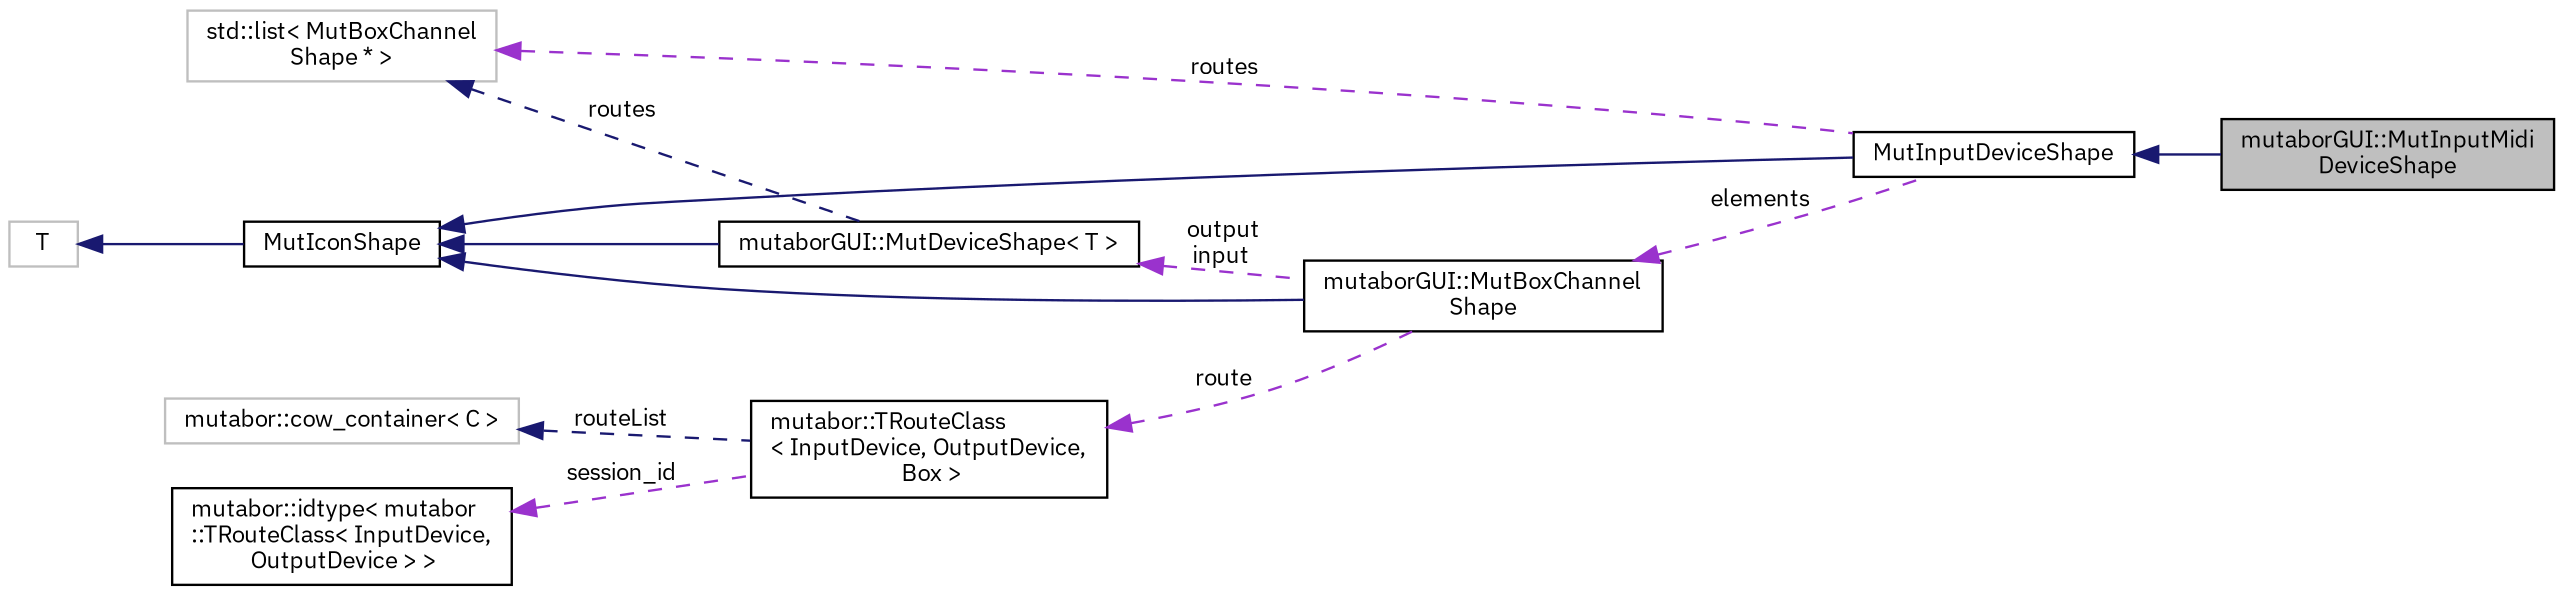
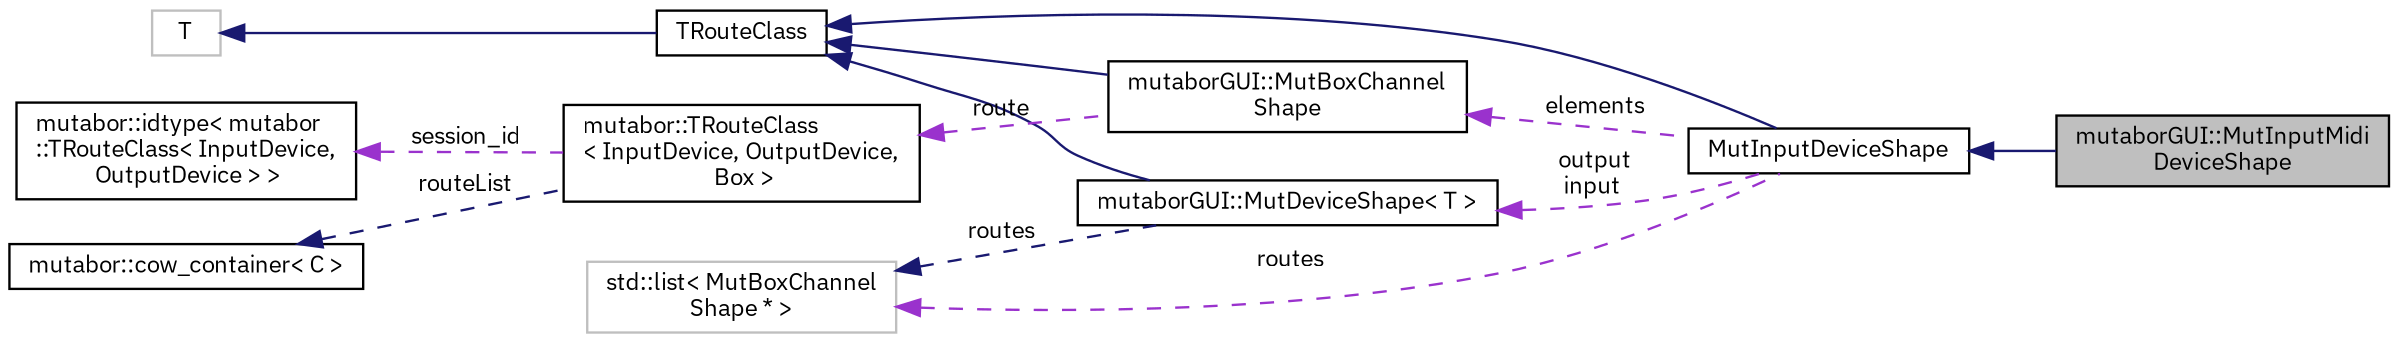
node "MutIconShape": label "MutIconShape" -> "TRouteClass"
edge "mutaborGUI::MutBoxChannel Shape" -> "mutaborGUI::MutDeviceShape< T >": now "MutInputDeviceShape" -> "mutaborGUI::MutDeviceShape< T >"
node "mutabor::cow_container< C >": color grey75 -> black
